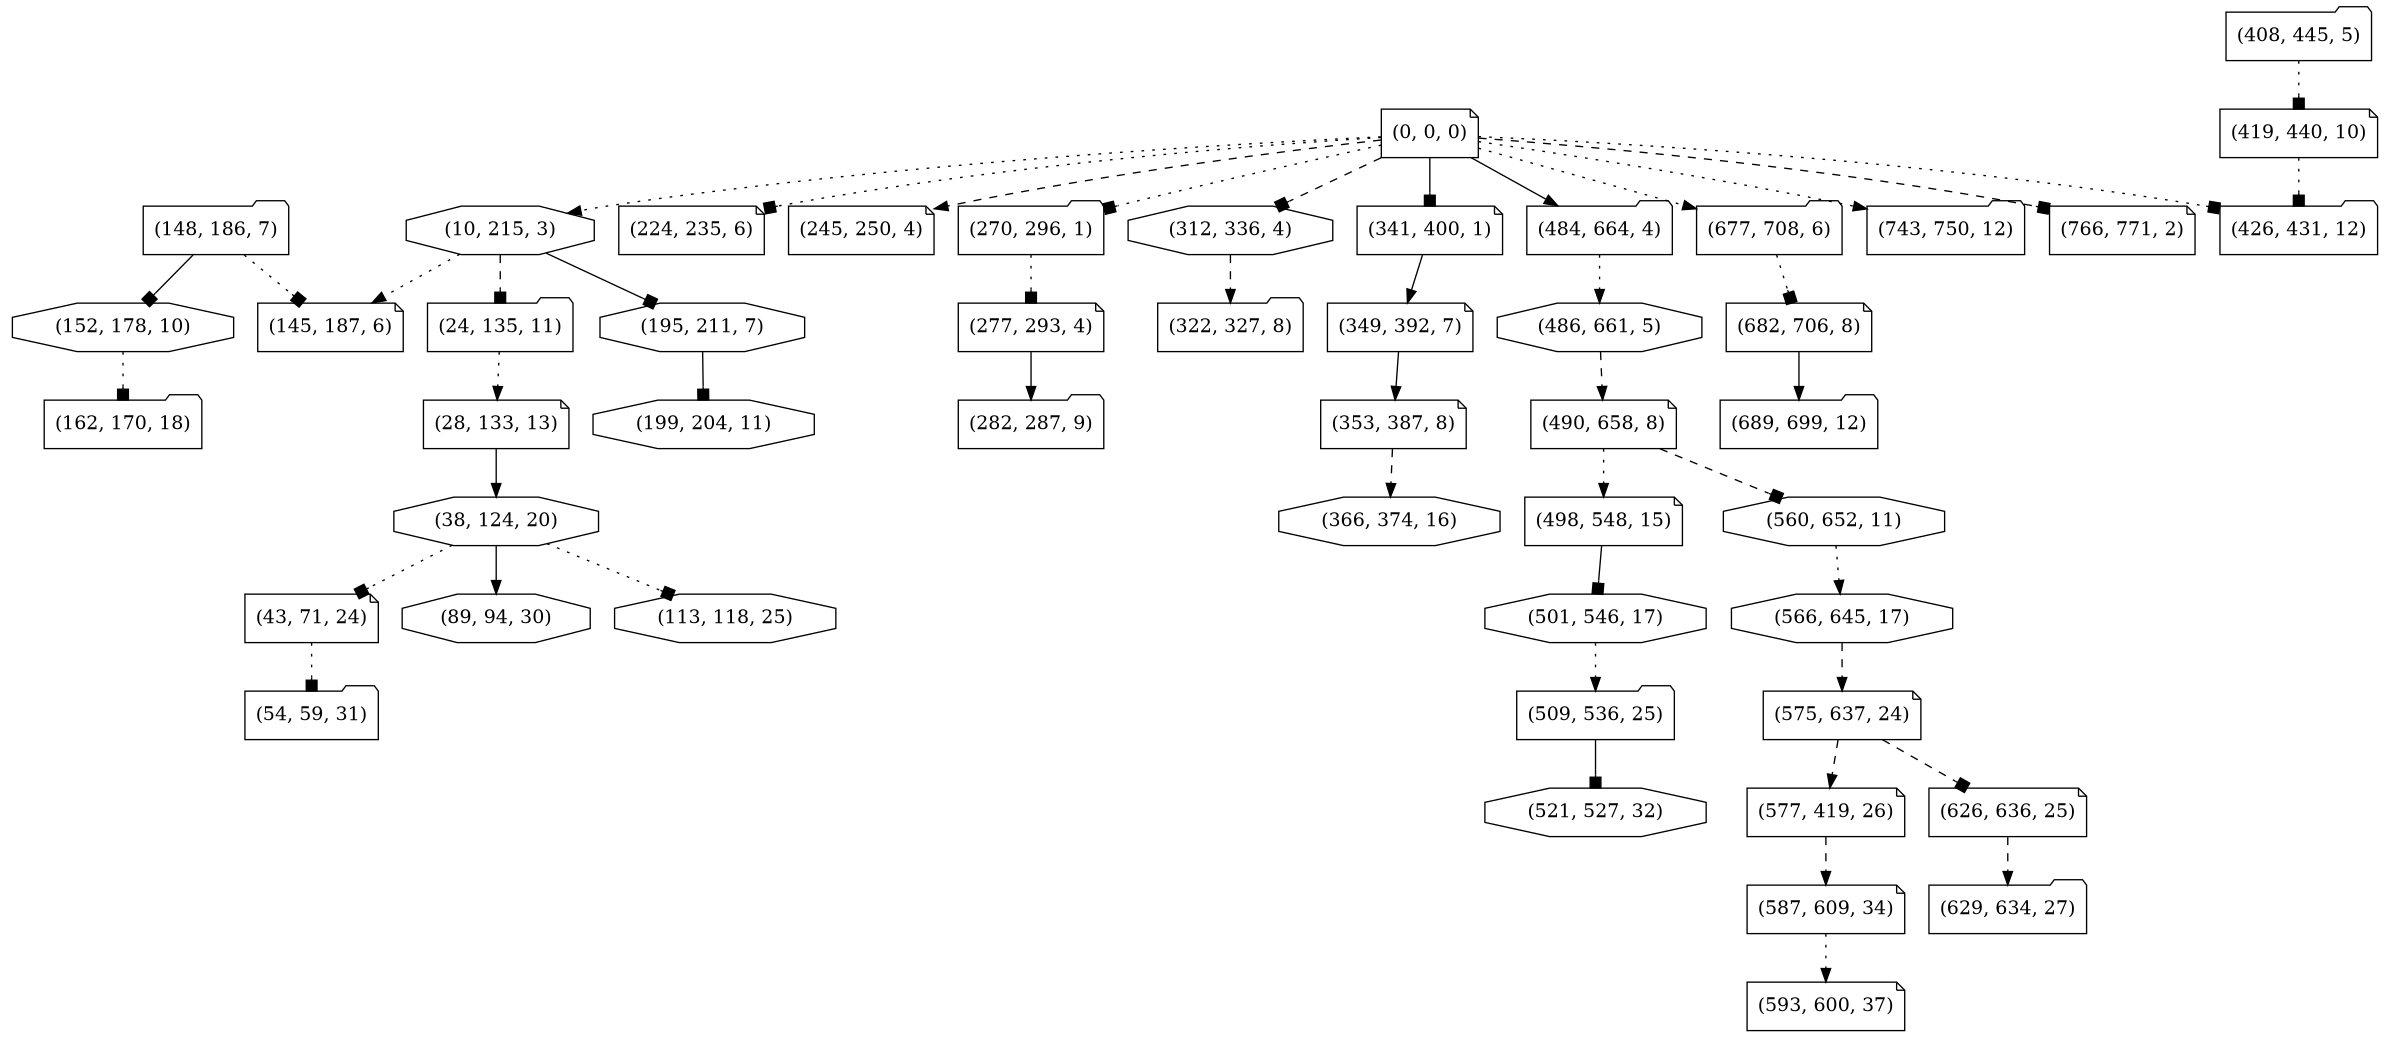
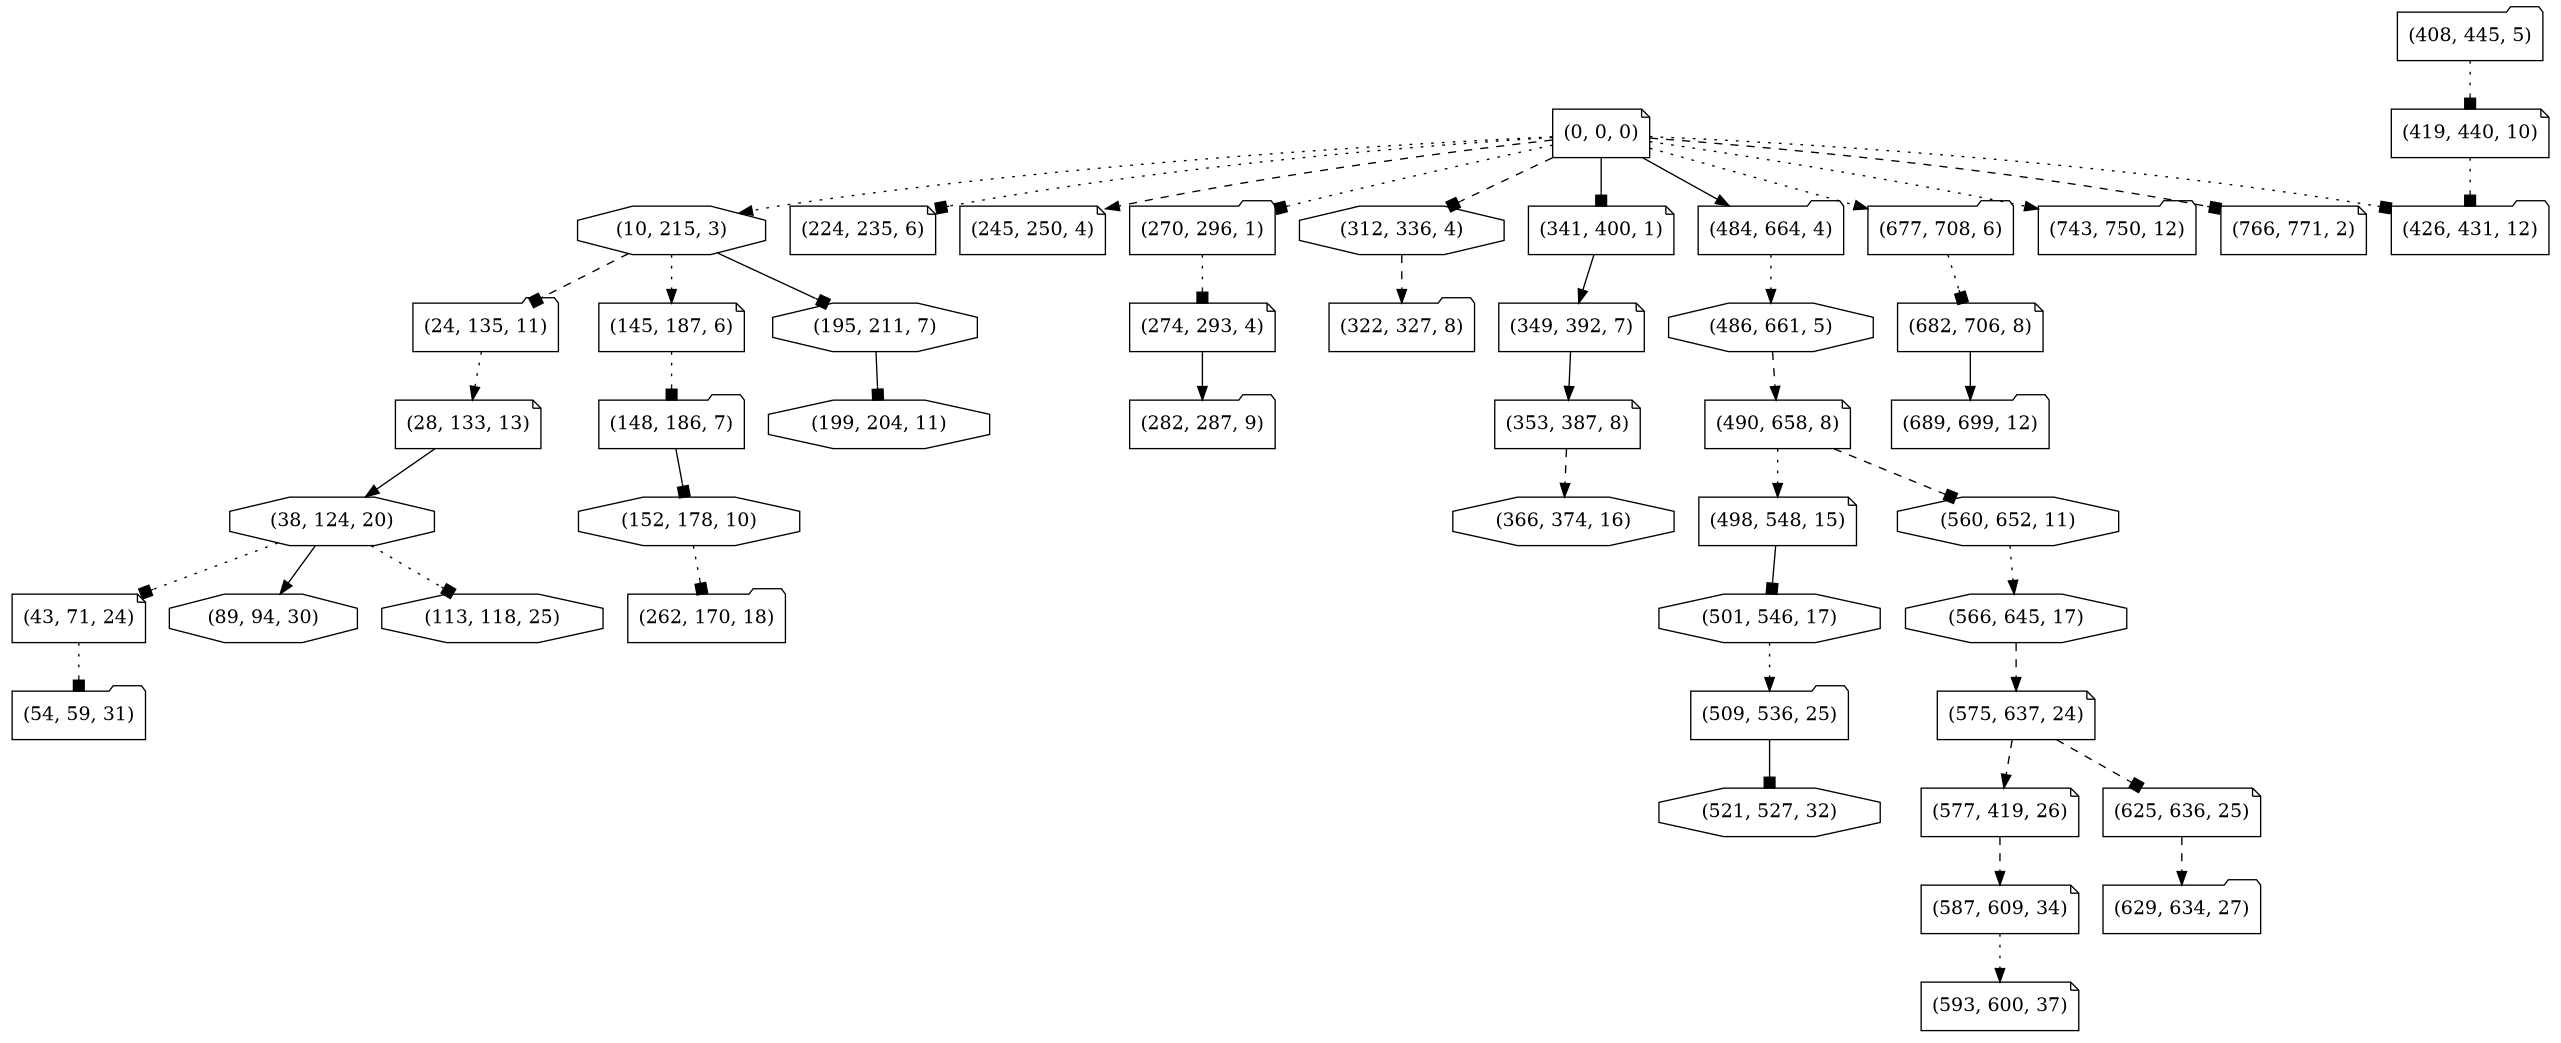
edge "(148, 186, 7)" -> "(145, 187, 6)": reversed
node "(277, 293, 4)": label "(277, 293, 4)" -> "(274, 293, 4)"
node "(162, 170, 18)": label "(162, 170, 18)" -> "(262, 170, 18)"
node "(626, 636, 25)": label "(626, 636, 25)" -> "(625, 636, 25)"
